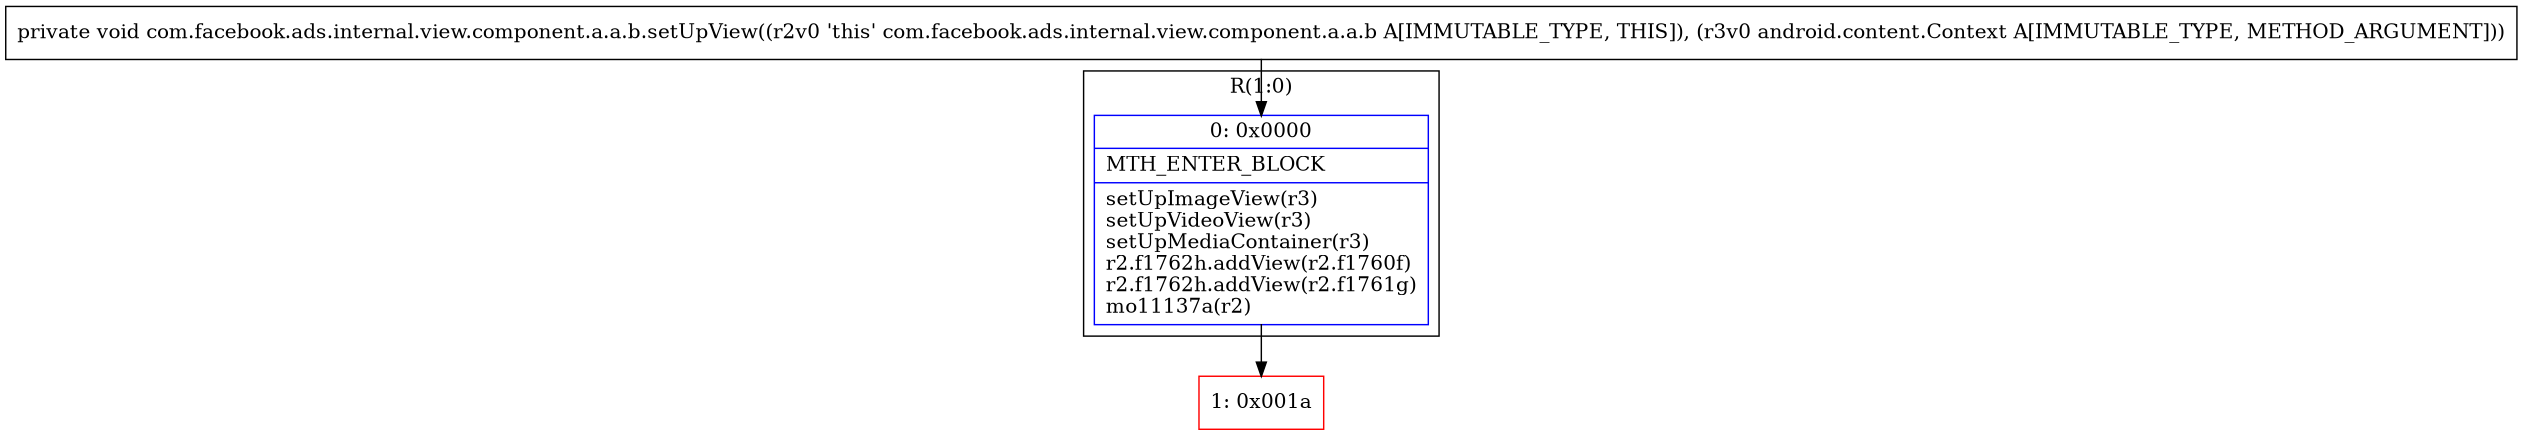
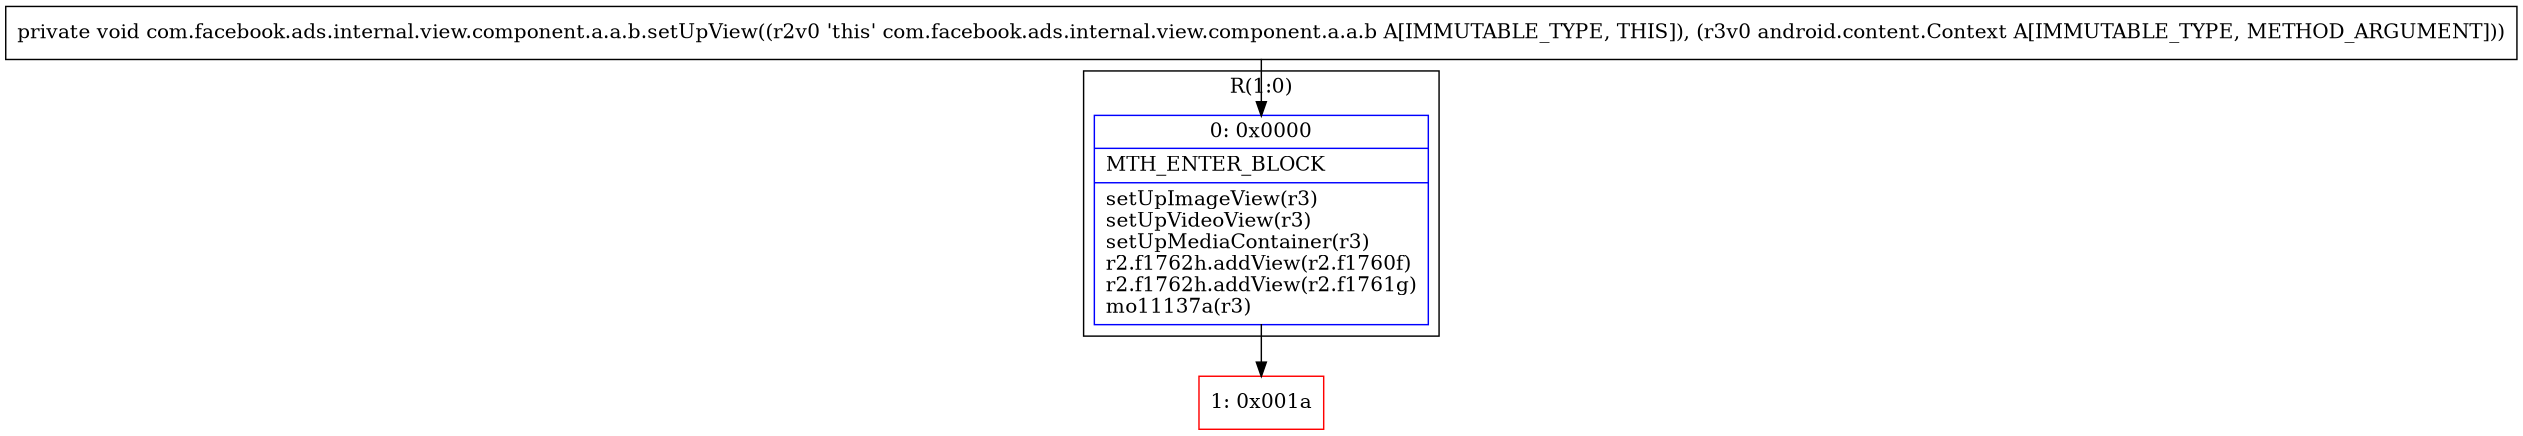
node "0: 0x0000": text "mo11137a(r2)" -> "mo11137a(r3)"
